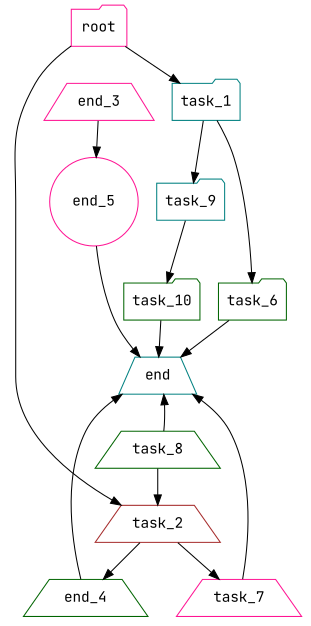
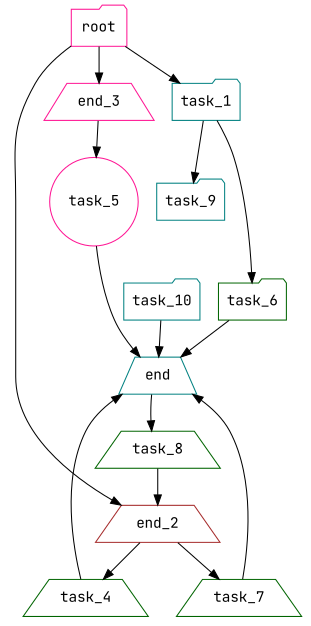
edge "root" -> "end_3": added
node "end_5": label "end_5" -> "task_5"
edge "task_9" -> "task_10": removed
node "task_10": color darkgreen -> teal
edge "task_8" -> "end": reversed
node "task_2": label "task_2" -> "end_2"
node "end_4": label "end_4" -> "task_4"
node "task_7": color deeppink -> darkgreen
